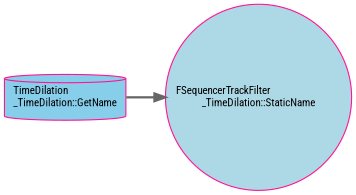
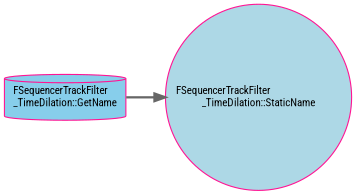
node "TimeDilation _TimeDilation::GetName": label "TimeDilation _TimeDilation::GetName" -> "FSequencerTrackFilter _TimeDilation::GetName"
